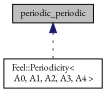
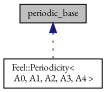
node "periodic_periodic": label "periodic_periodic" -> "periodic_base"
